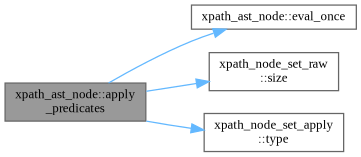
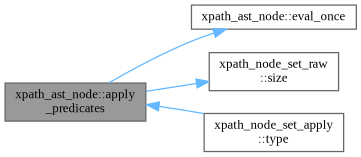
edge "xpath_ast_node::apply _predicates" -> "xpath_node_set_apply ::type": reversed
